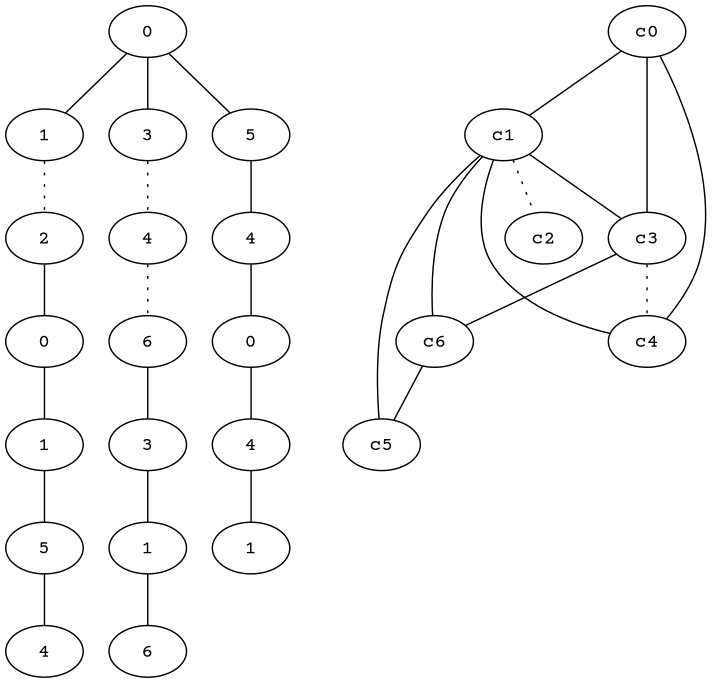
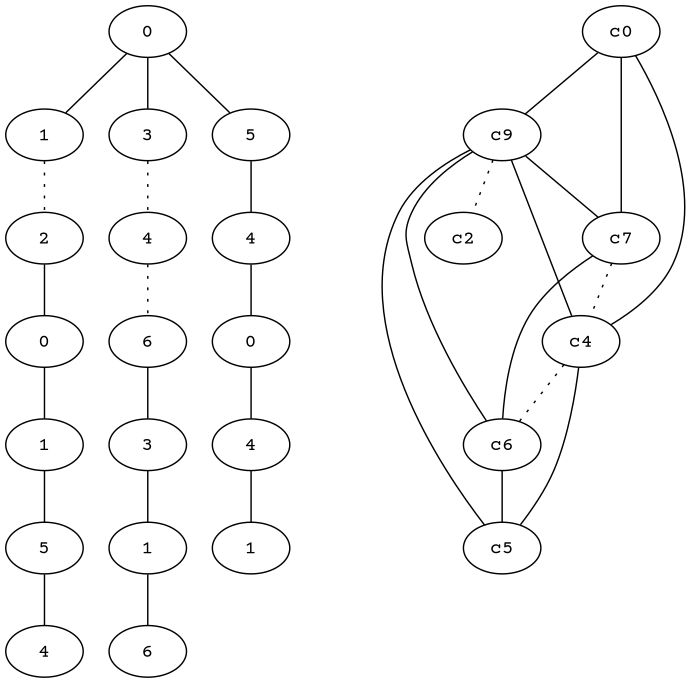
node "c1": label "c1" -> "c9"
node "c3": label "c3" -> "c7"
edge "c4" -- "c6": added
edge "c4" -- "c5": added
